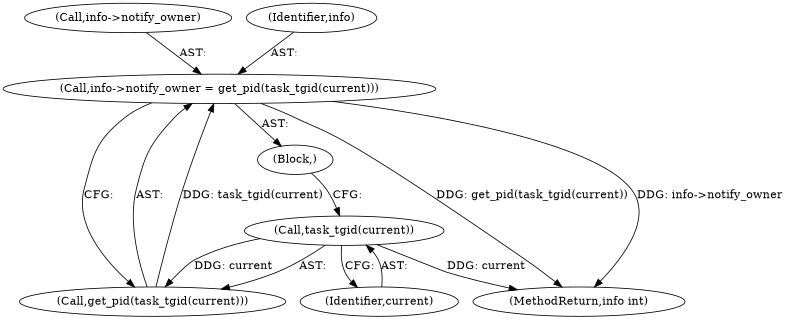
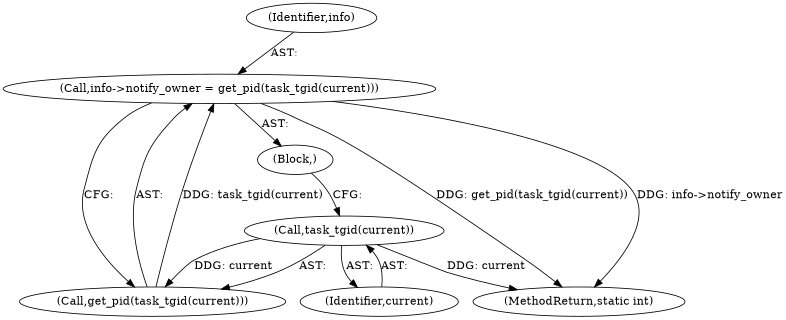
node "(Call,info->notify_owner)": removed
edge "(Call,task_tgid(current))" -> "(Identifier,current)": label "CFG: " -> "AST: "
node "(MethodReturn,info int)": label "(MethodReturn,info int)" -> "(MethodReturn,static int)"
